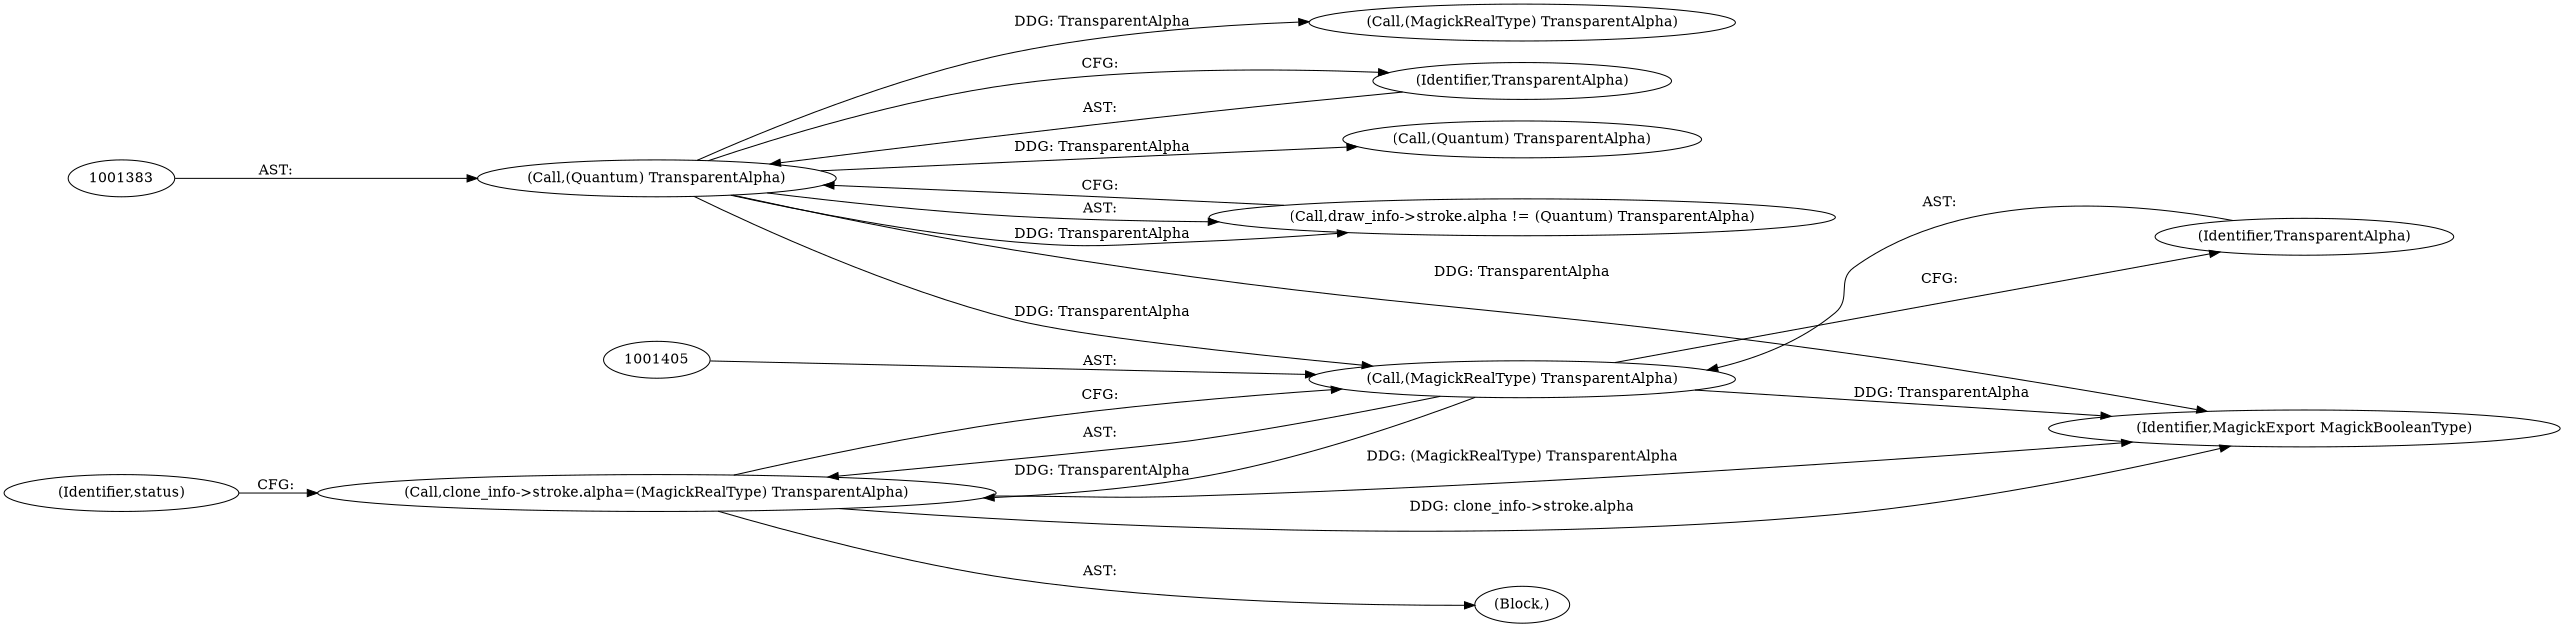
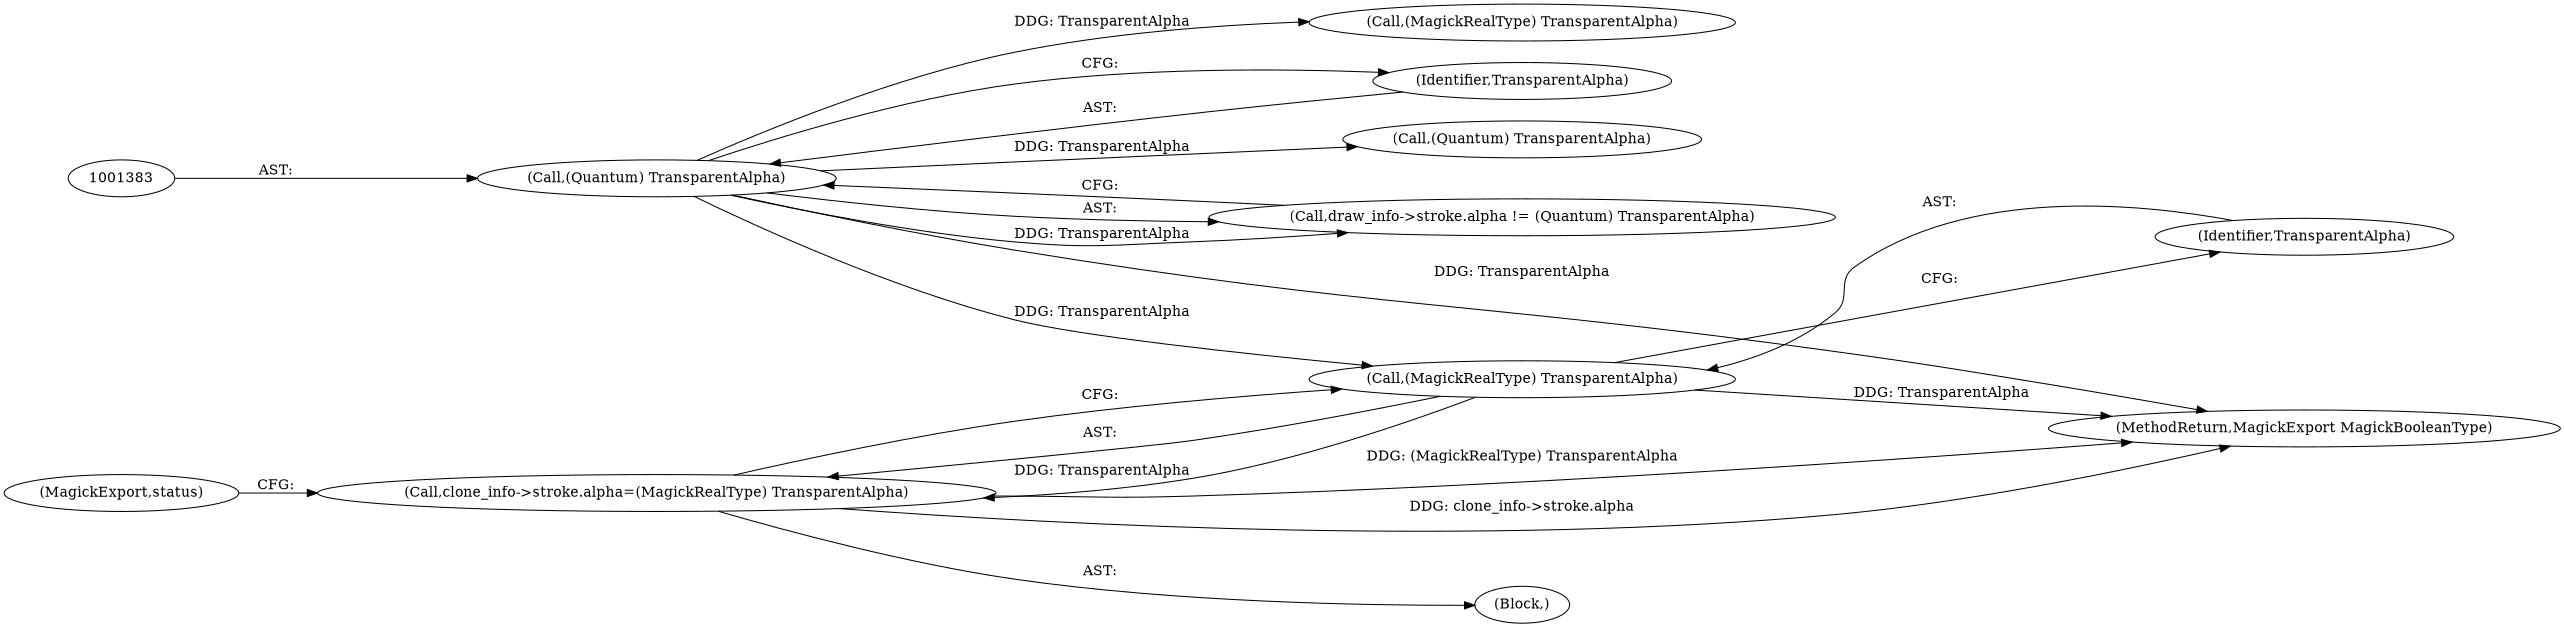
node "1001405": removed
node "(Identifier,MagickExport MagickBooleanType)": label "(Identifier,MagickExport MagickBooleanType)" -> "(MethodReturn,MagickExport MagickBooleanType)"
node "(Identifier,status)": label "(Identifier,status)" -> "(MagickExport,status)"
